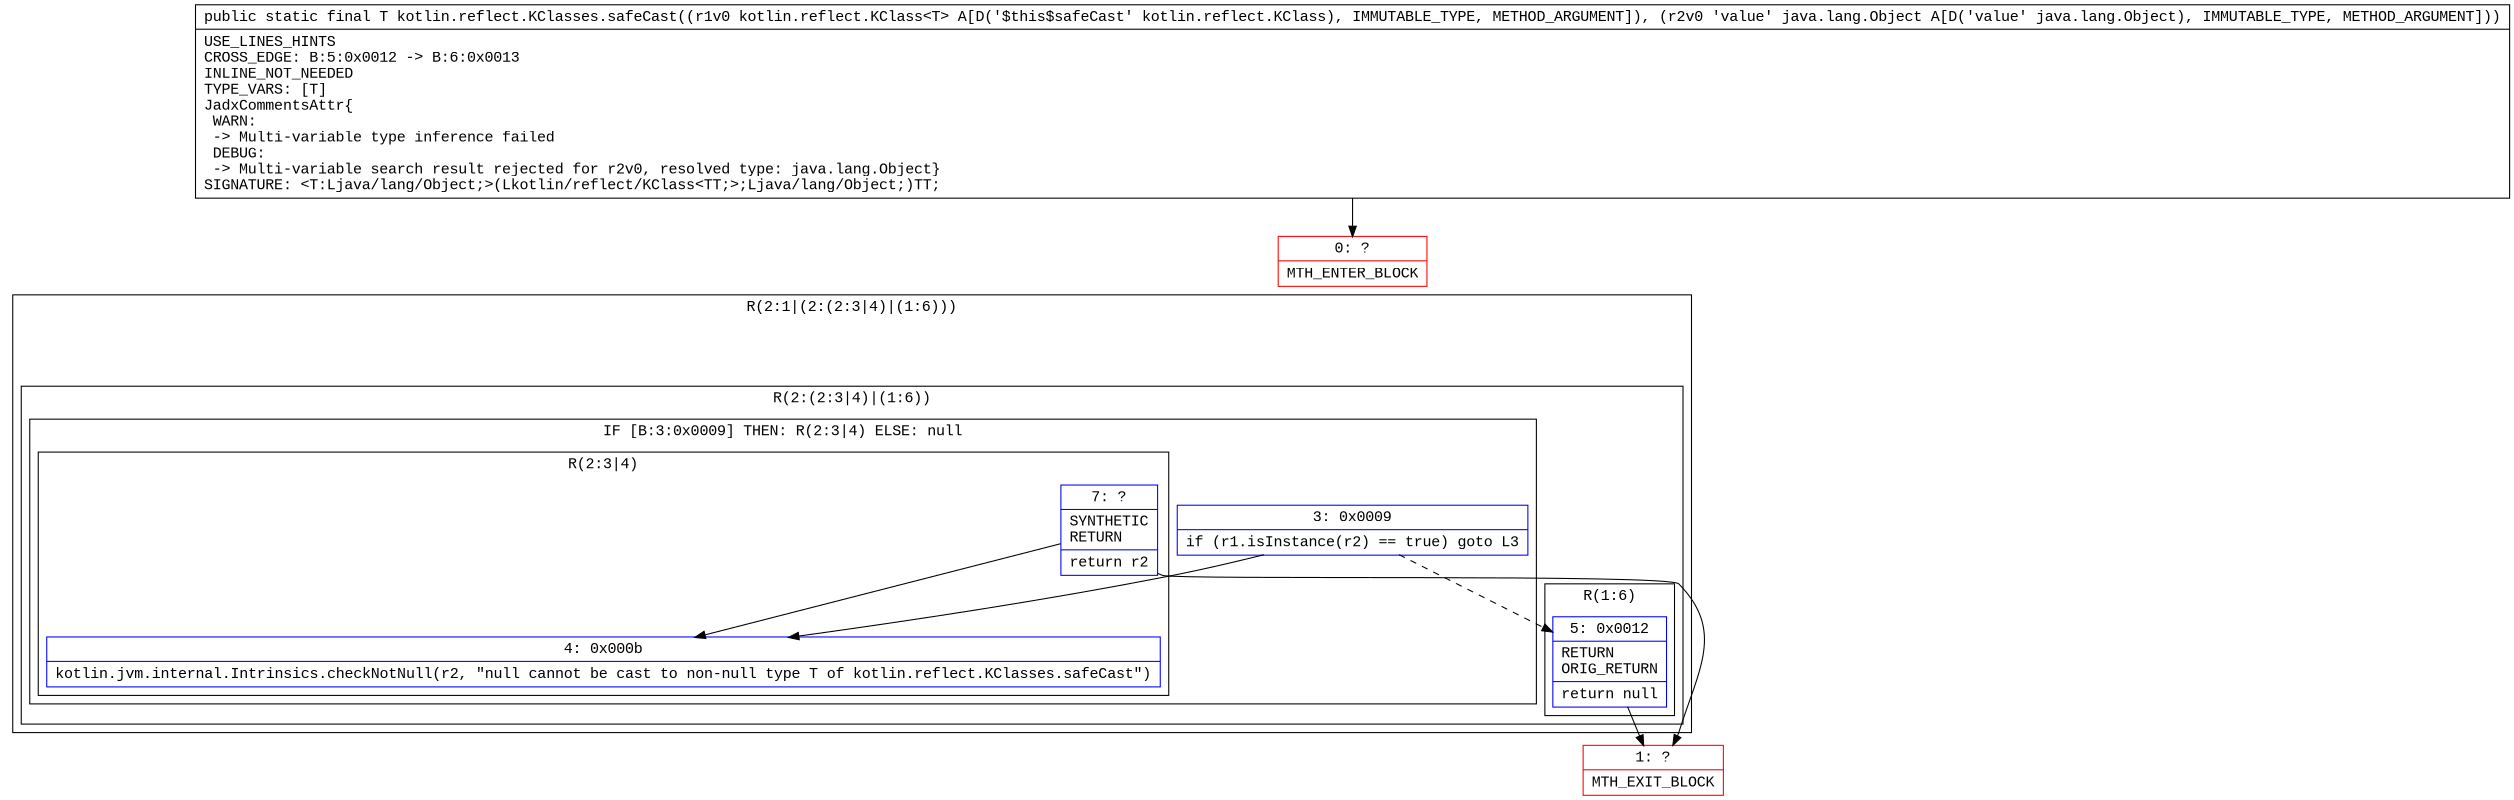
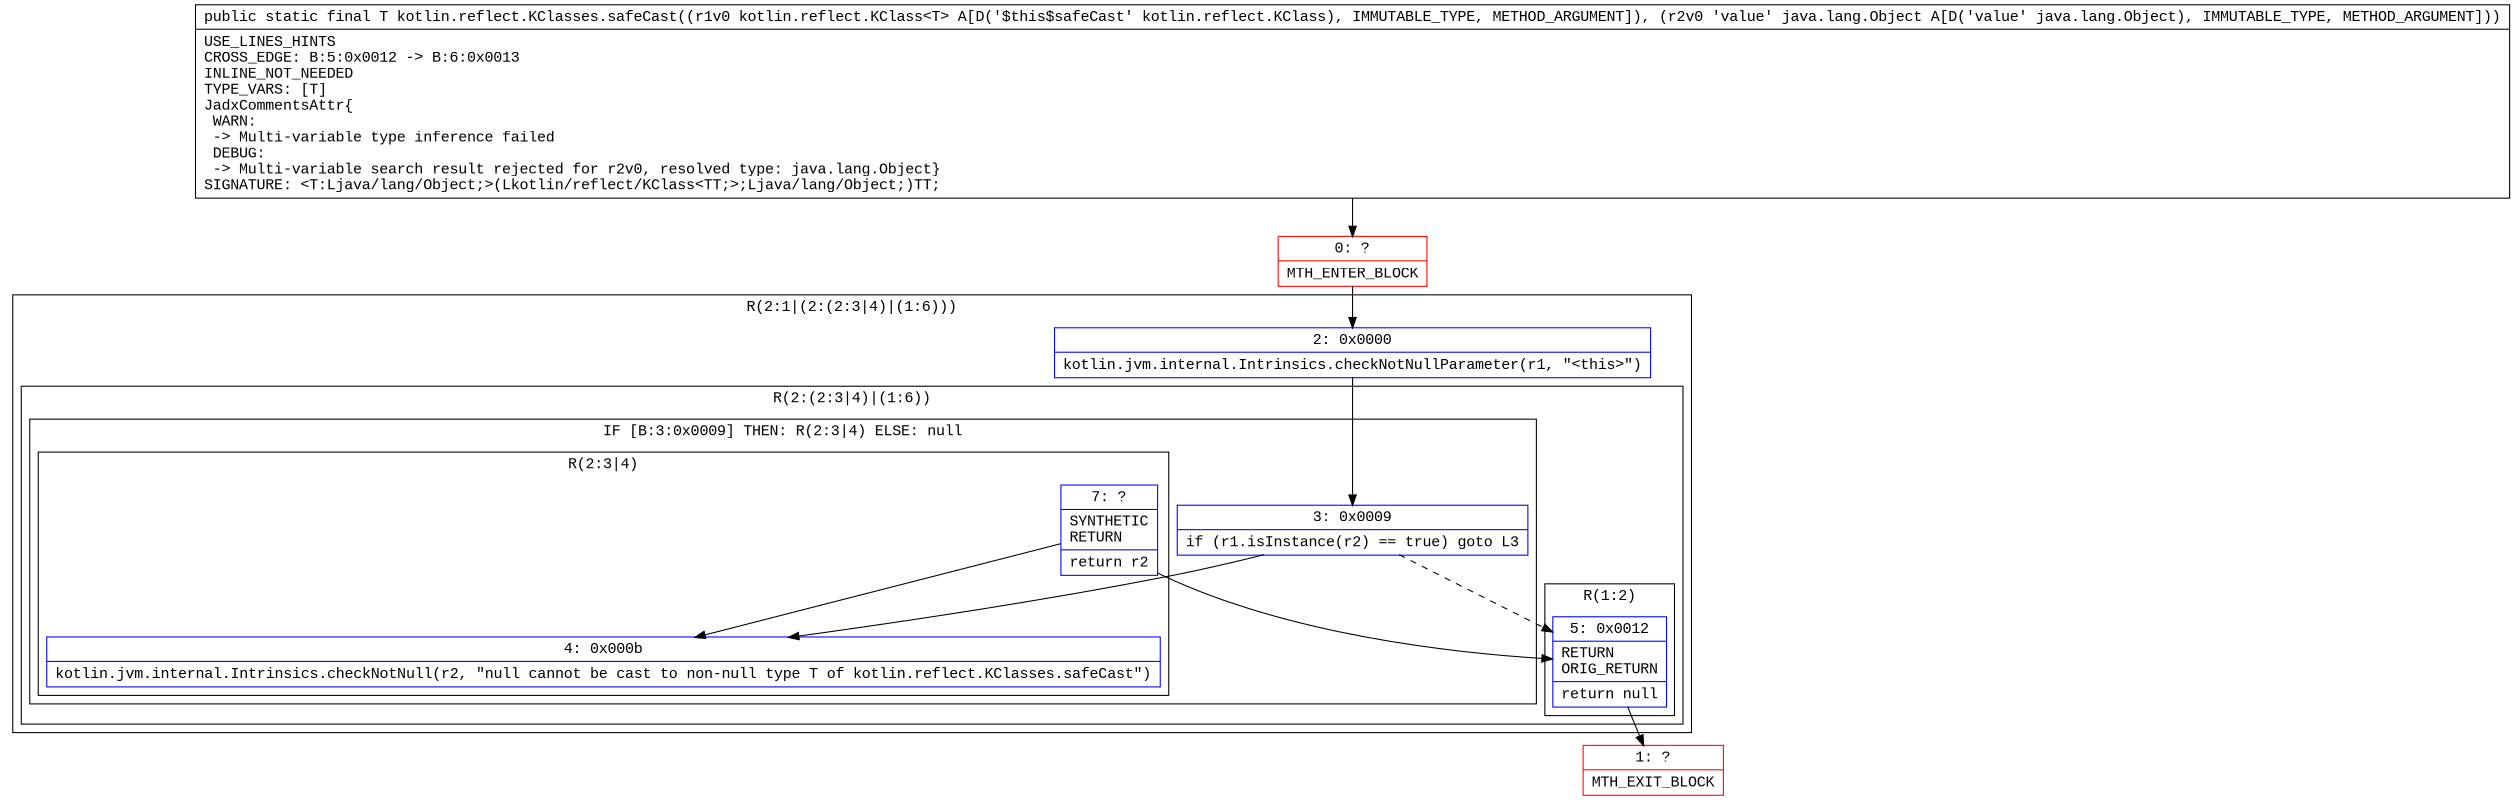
node "2: 0x0000": added
edge "7: ?" -> "1: ?": now "7: ?" -> "5: 0x0012"
cluster "R(1:6)": label "R(1:6)" -> "R(1:2)"
